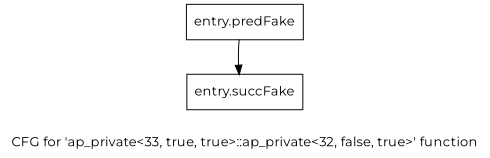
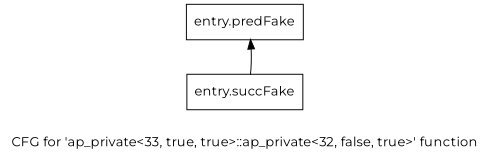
edge "entry.predFake" -> "entry.succFake": reversed
